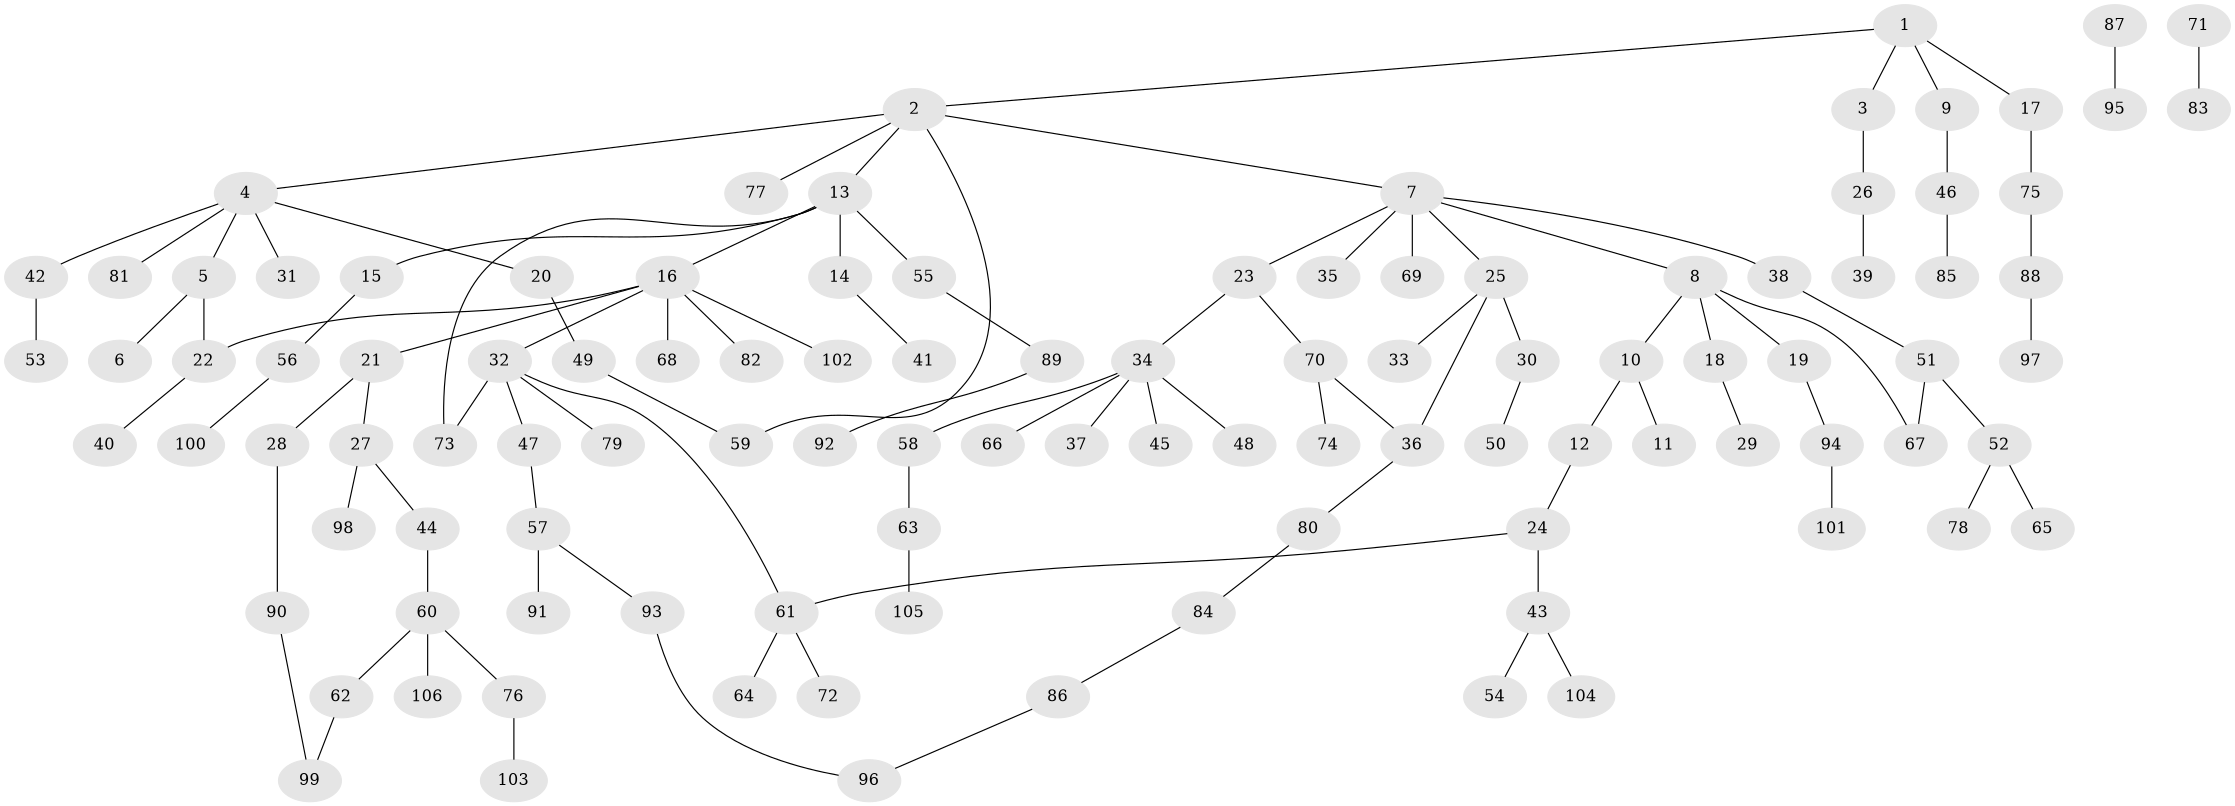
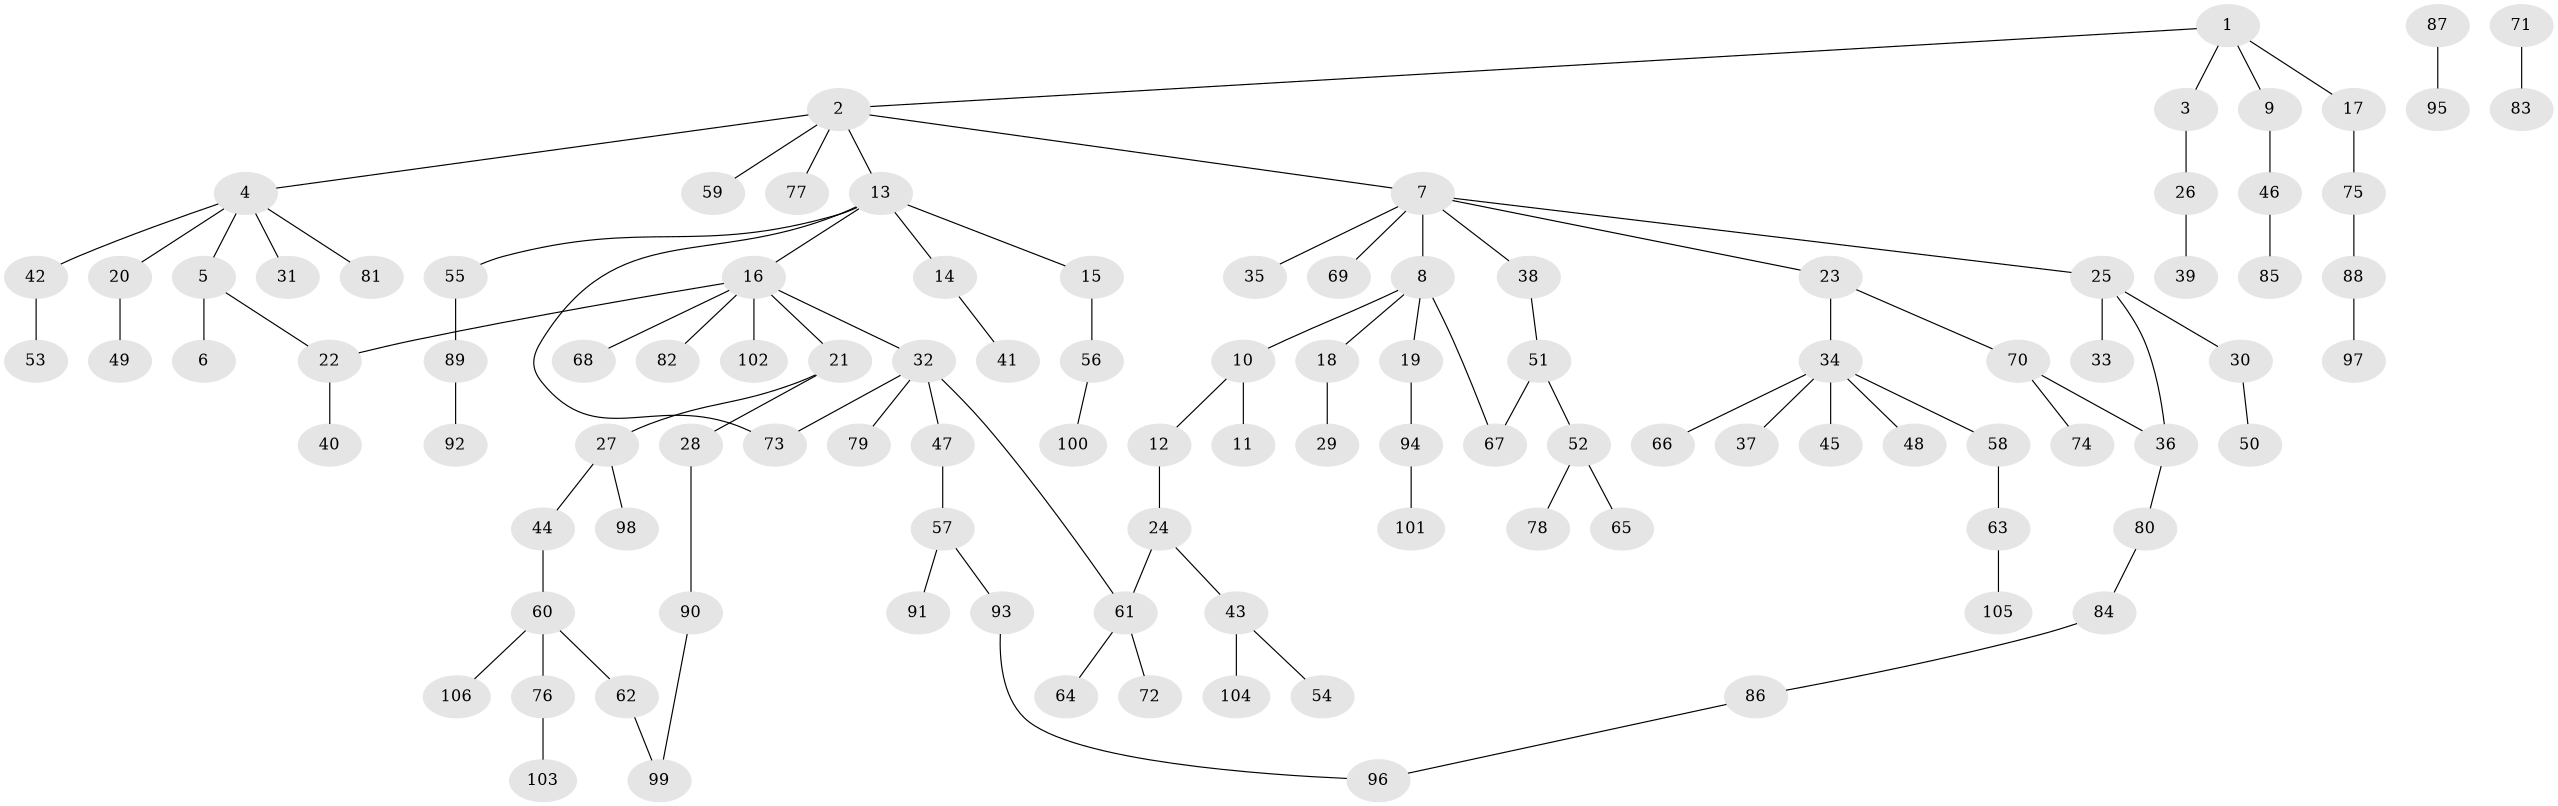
edge "49" -- "59": removed
